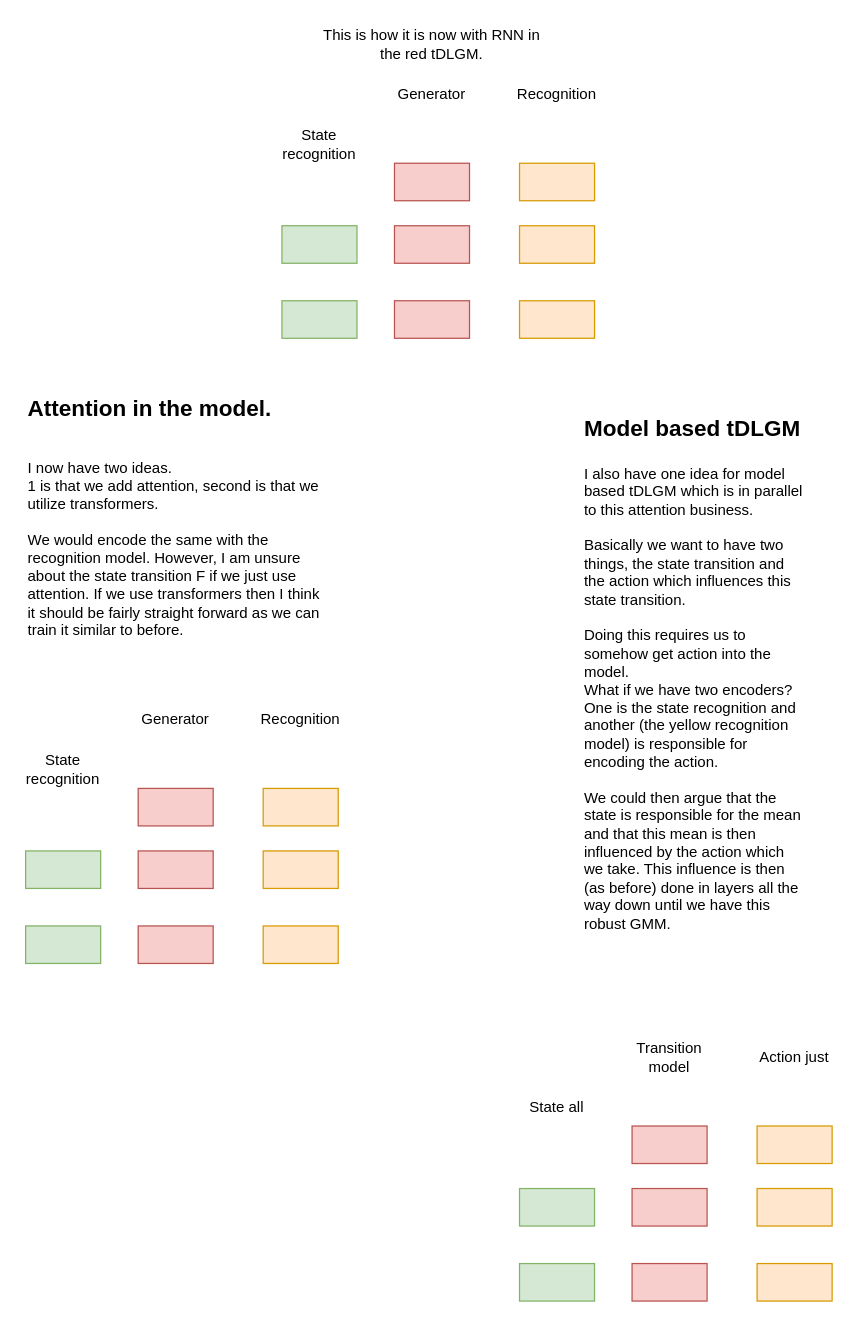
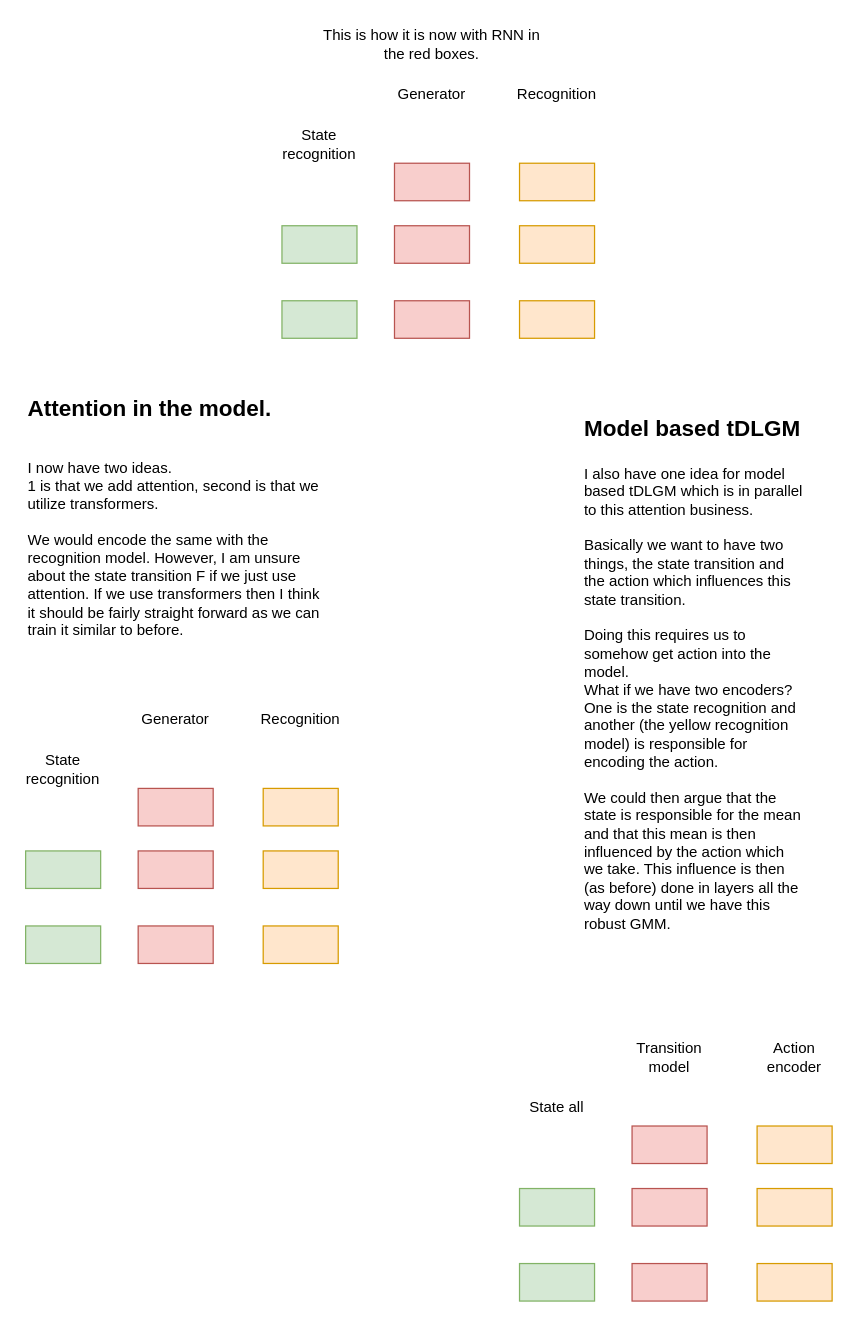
node "This is how it is now with RNN in the red tDLGM.": label "This is how it is now with RNN in the red tDLGM." -> "This is how it is now with RNN in the red boxes."
node "Action just": label "Action just" -> "Action encoder"
